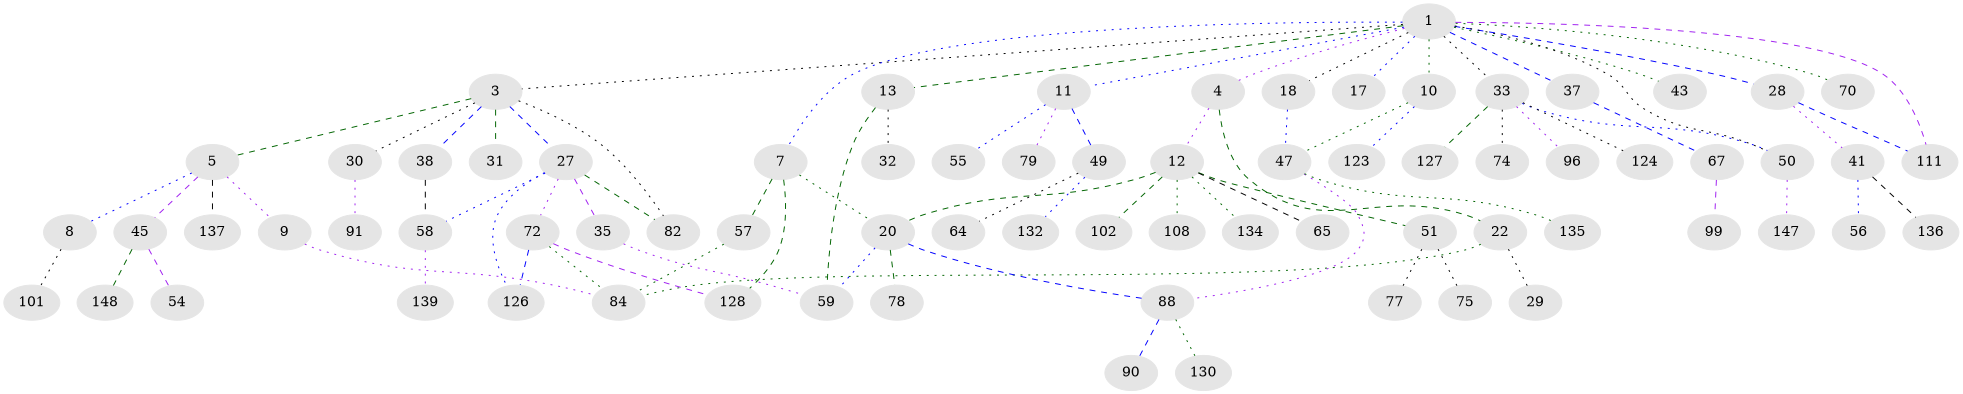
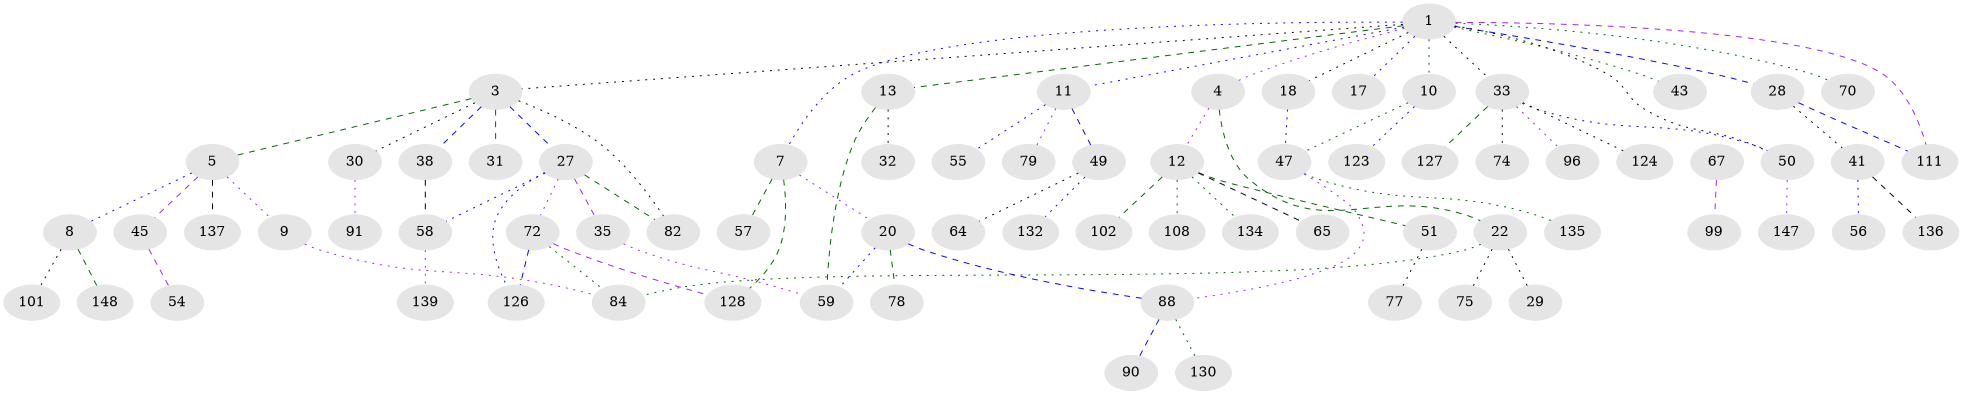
node "37": removed
edge "28" -- "41": color purple -> black
edge "12" -- "20": removed
edge "7" -- "20": color darkgreen -> purple
edge "45" -- "148": now "8" -- "148"
edge "51" -- "75": now "22" -- "75"
edge "57" -- "84": removed
